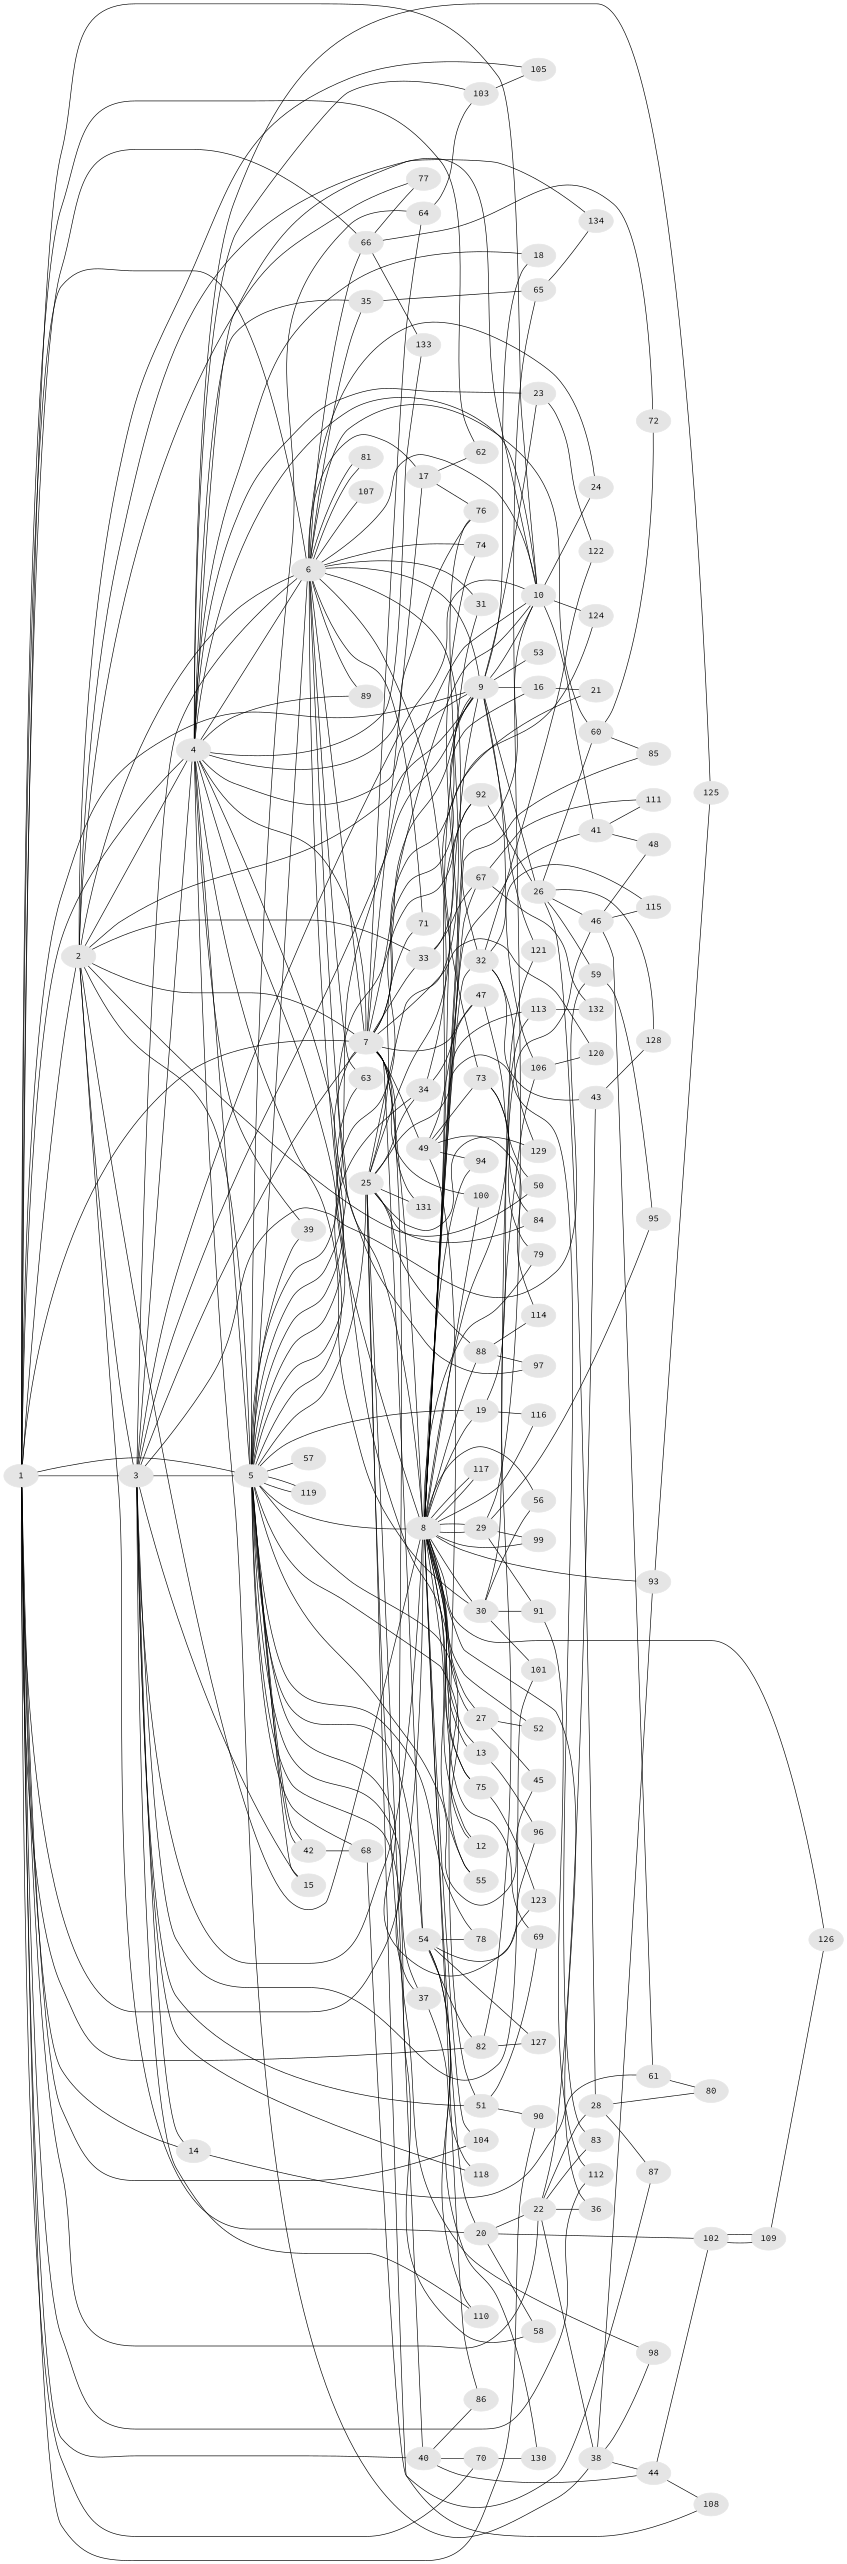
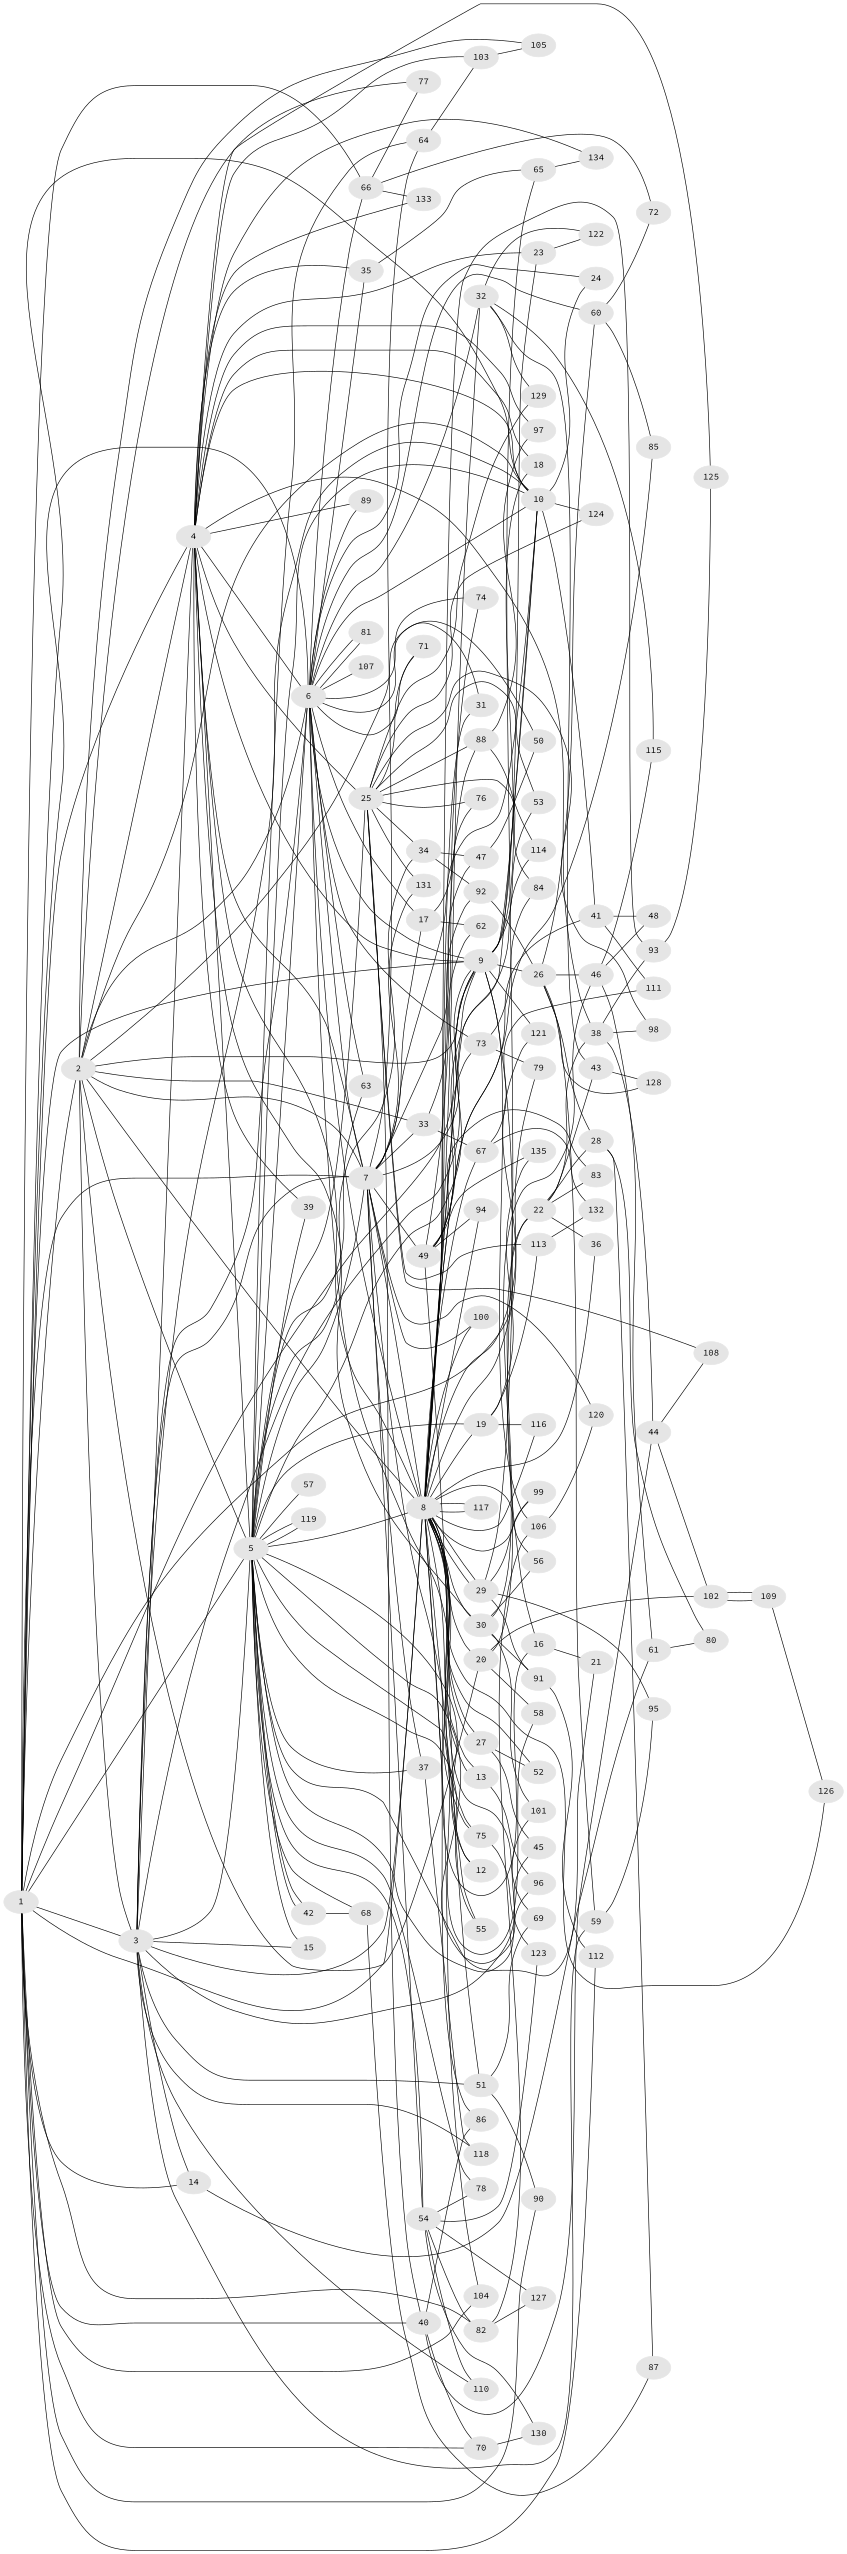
edge "25" -- "53": added
edge "76" -- "4": now "25" -- "4"
node "135": added
